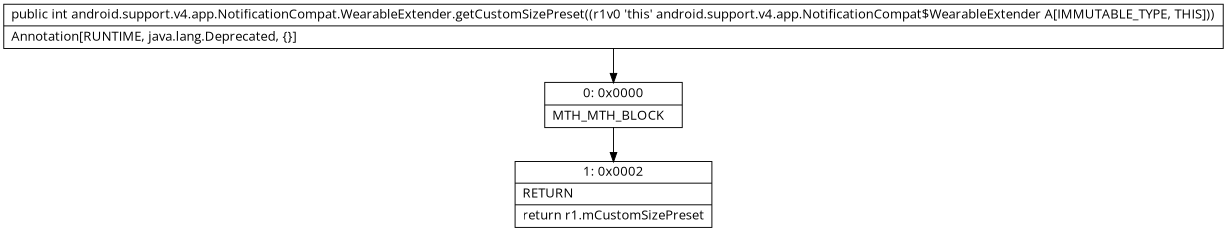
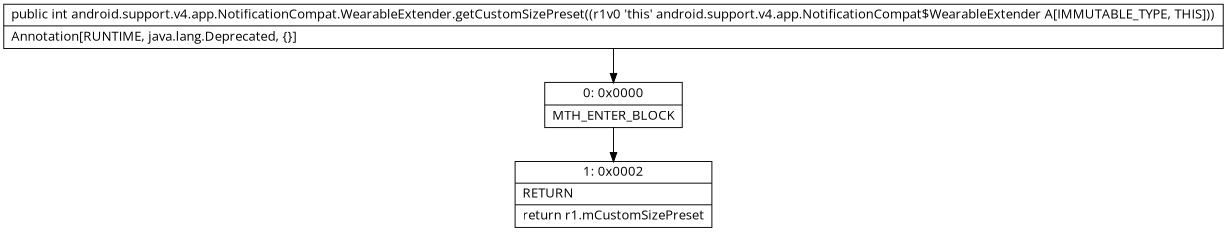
node "0: 0x0000": text "MTH_MTH_BLOCK" -> "MTH_ENTER_BLOCK"
